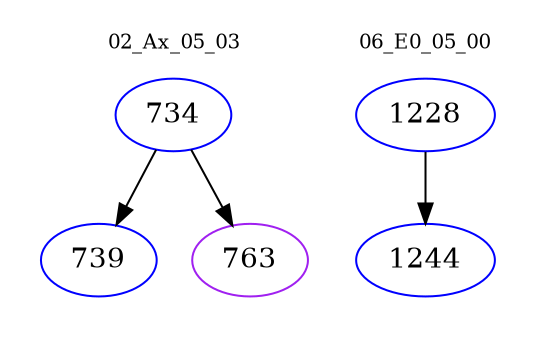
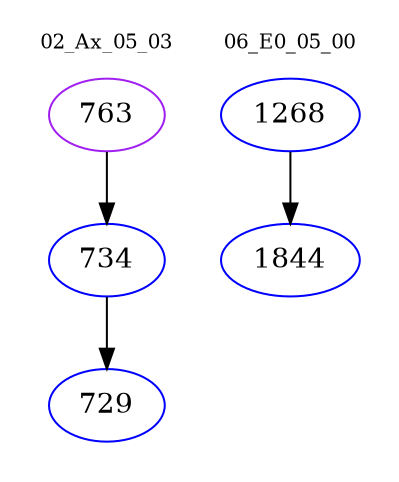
node "1228": label "1228" -> "1268"
edge "734" -> "763": reversed
node "739": label "739" -> "729"
node "1244": label "1244" -> "1844"
